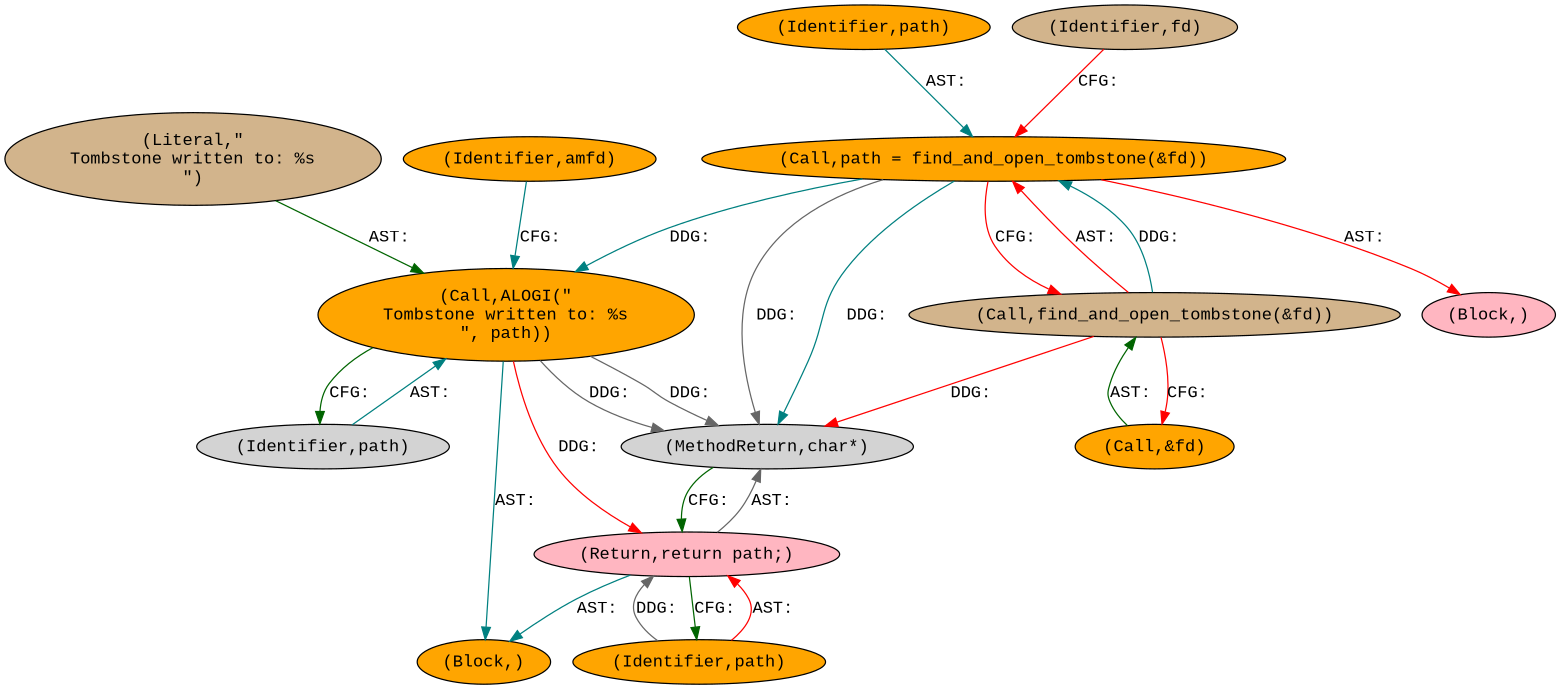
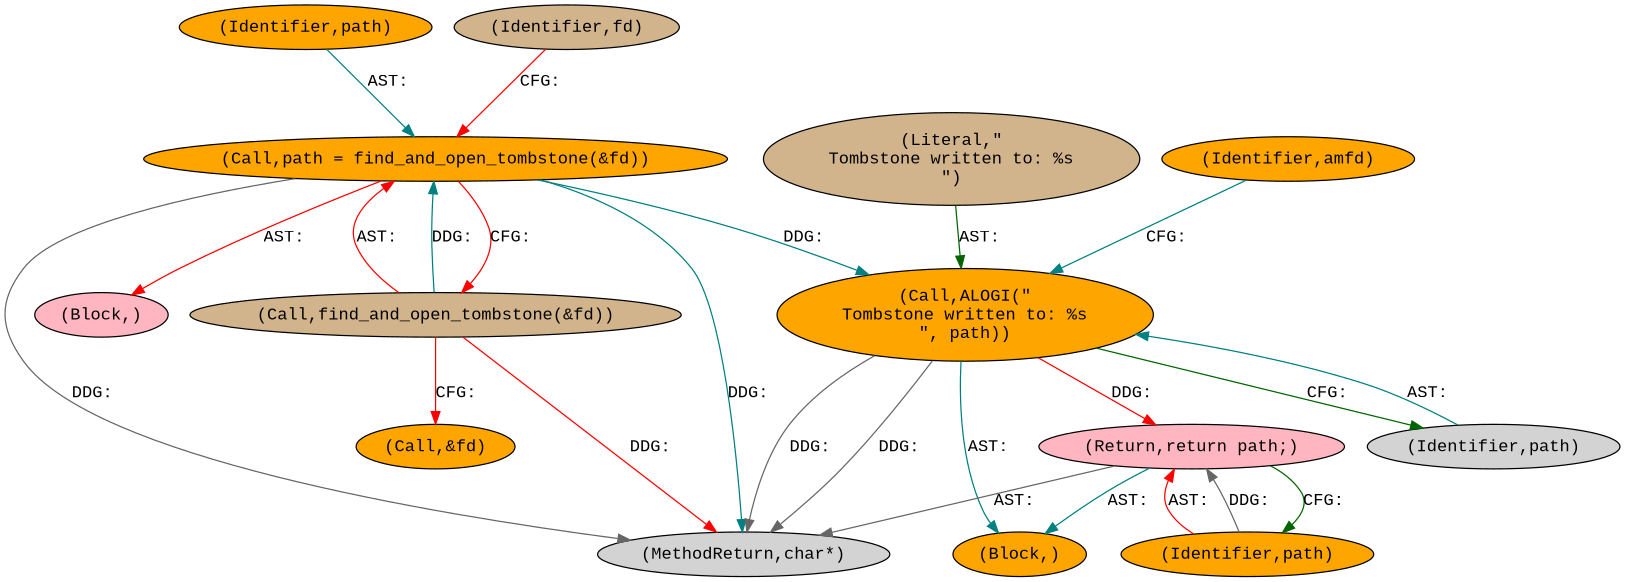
edge "(Call,&fd)" -> "(Call,find_and_open_tombstone(&fd))": removed, label "AST:"
edge "(MethodReturn,char*)" -> "(Return,return path;)": removed, label "CFG:"
